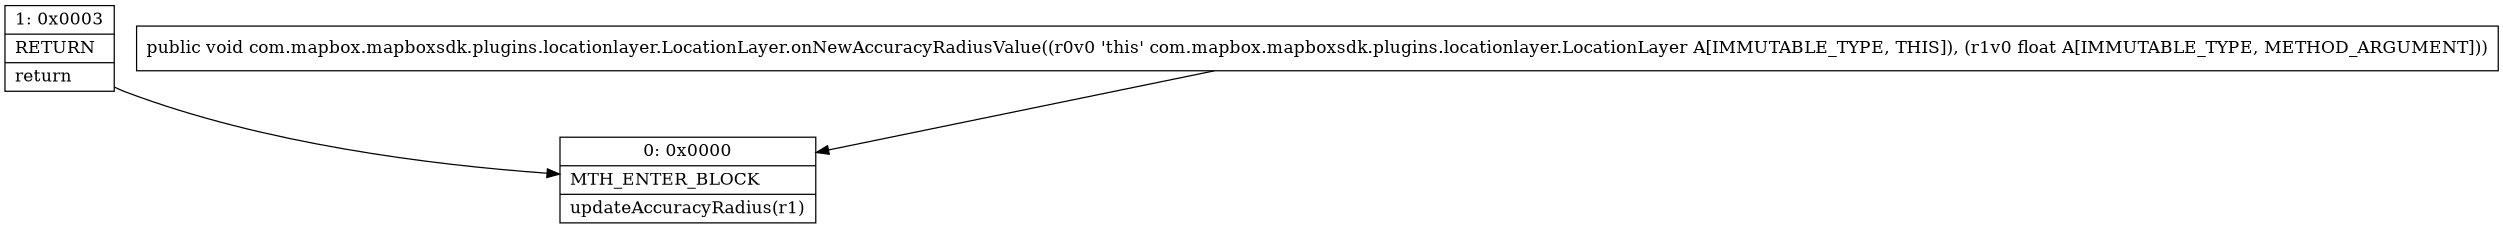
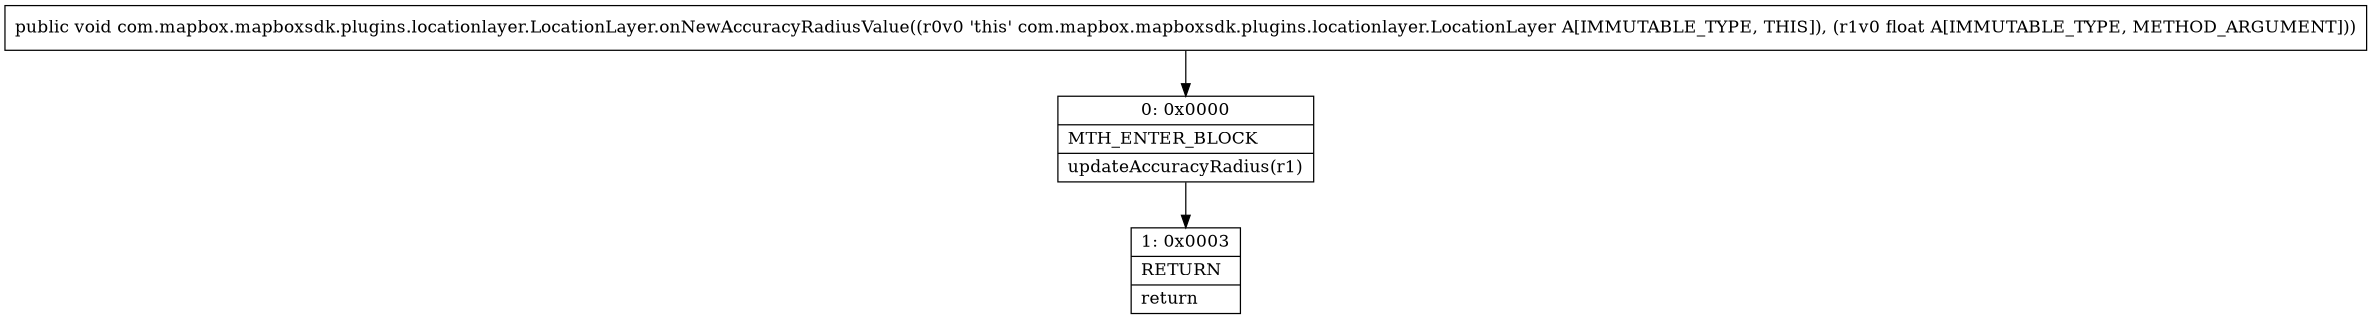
edge "1: 0x0003" -> "0: 0x0000": reversed
